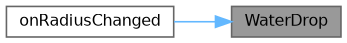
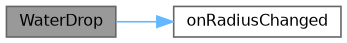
edge "onRadiusChanged" -> "WaterDrop": reversed
